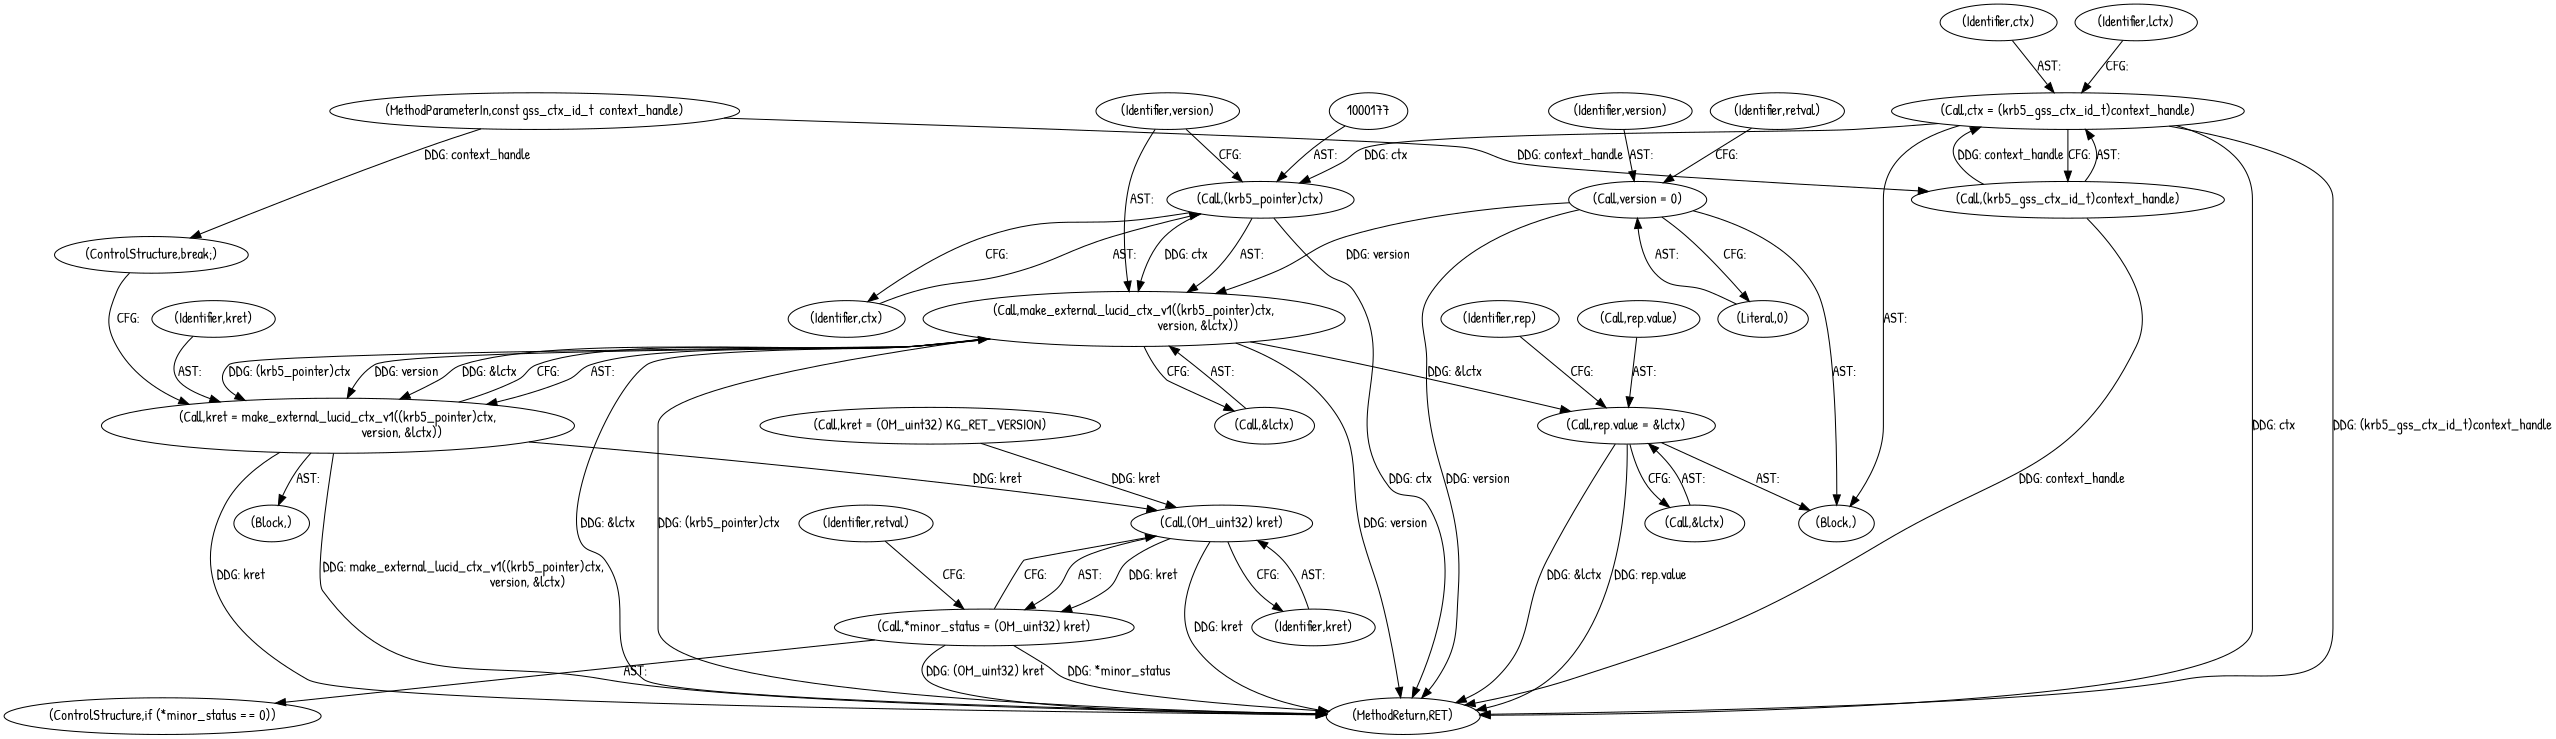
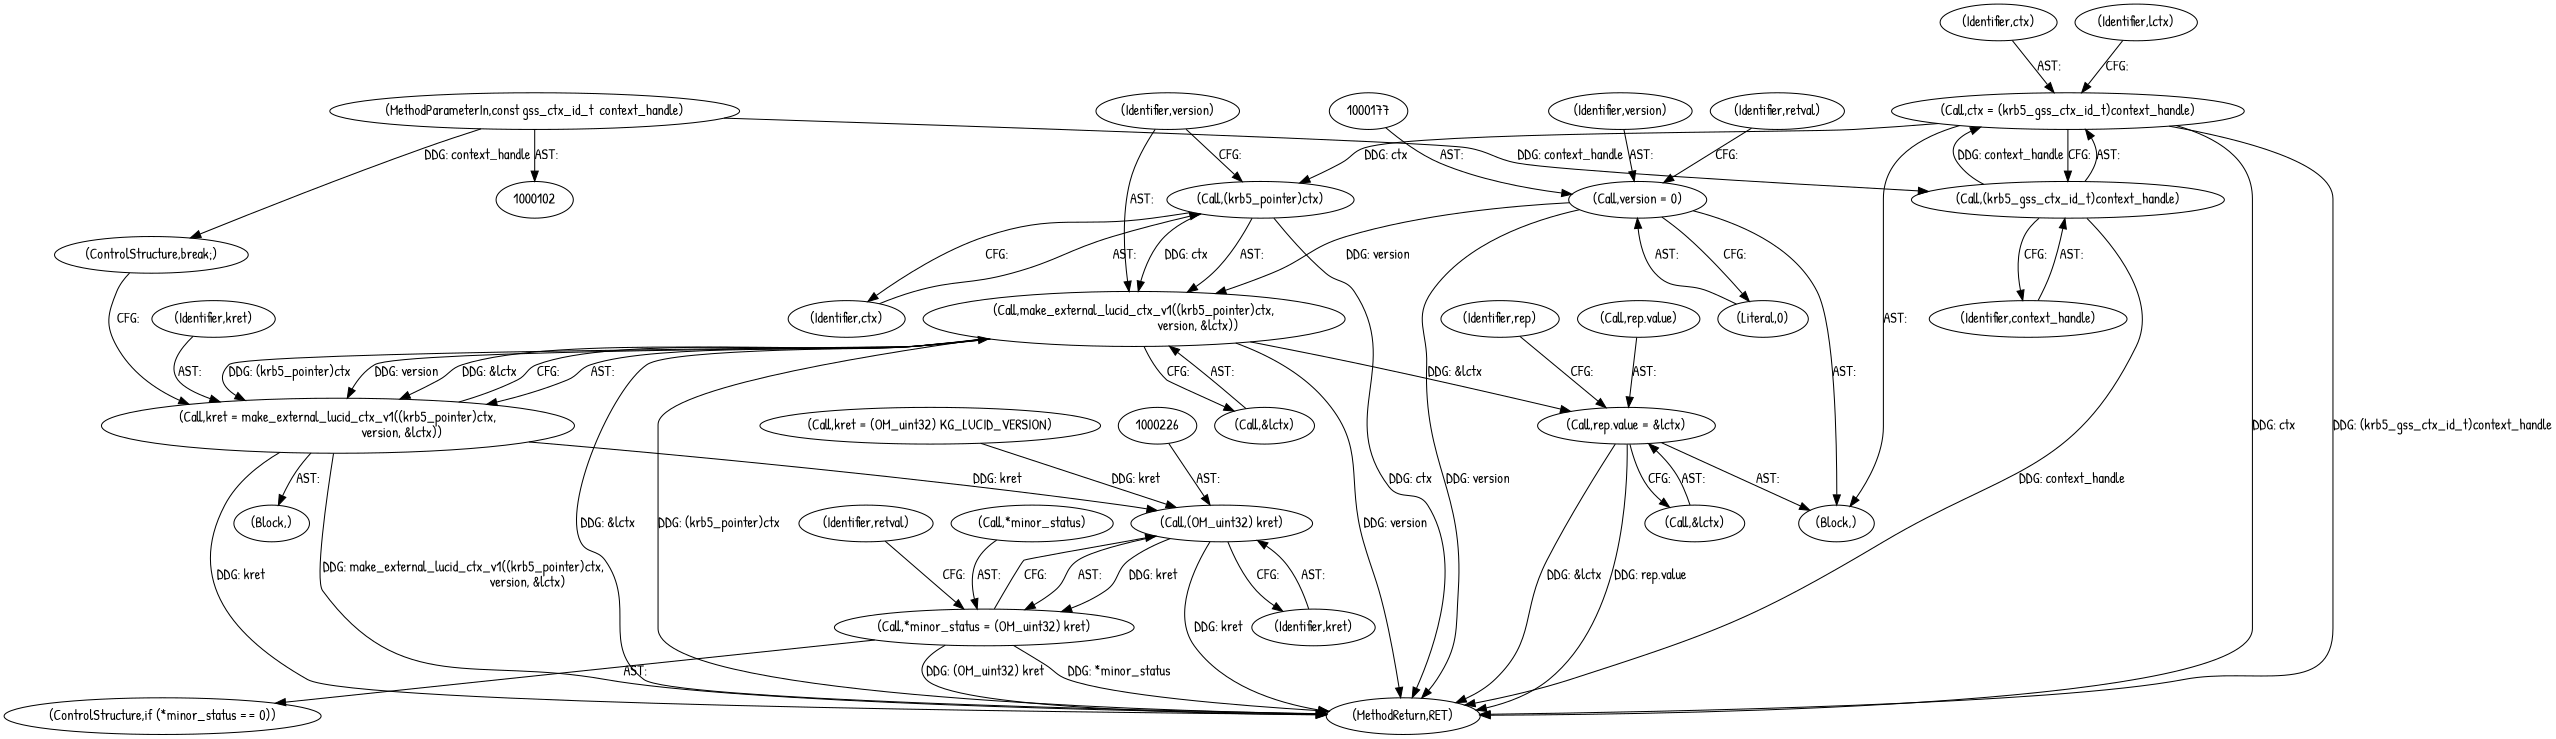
edge "1000177" -> "(Call,(krb5_pointer)ctx)": now "1000177" -> "(Call,version = 0)"
node "1000102": added
node "(Identifier,context_handle)": added
node "(Call,kret = (OM_uint32) KG_RET_VERSION)": label "(Call,kret = (OM_uint32) KG_RET_VERSION)" -> "(Call,kret = (OM_uint32) KG_LUCID_VERSION)"
node "1000226": added
node "(Call,*minor_status)": added
